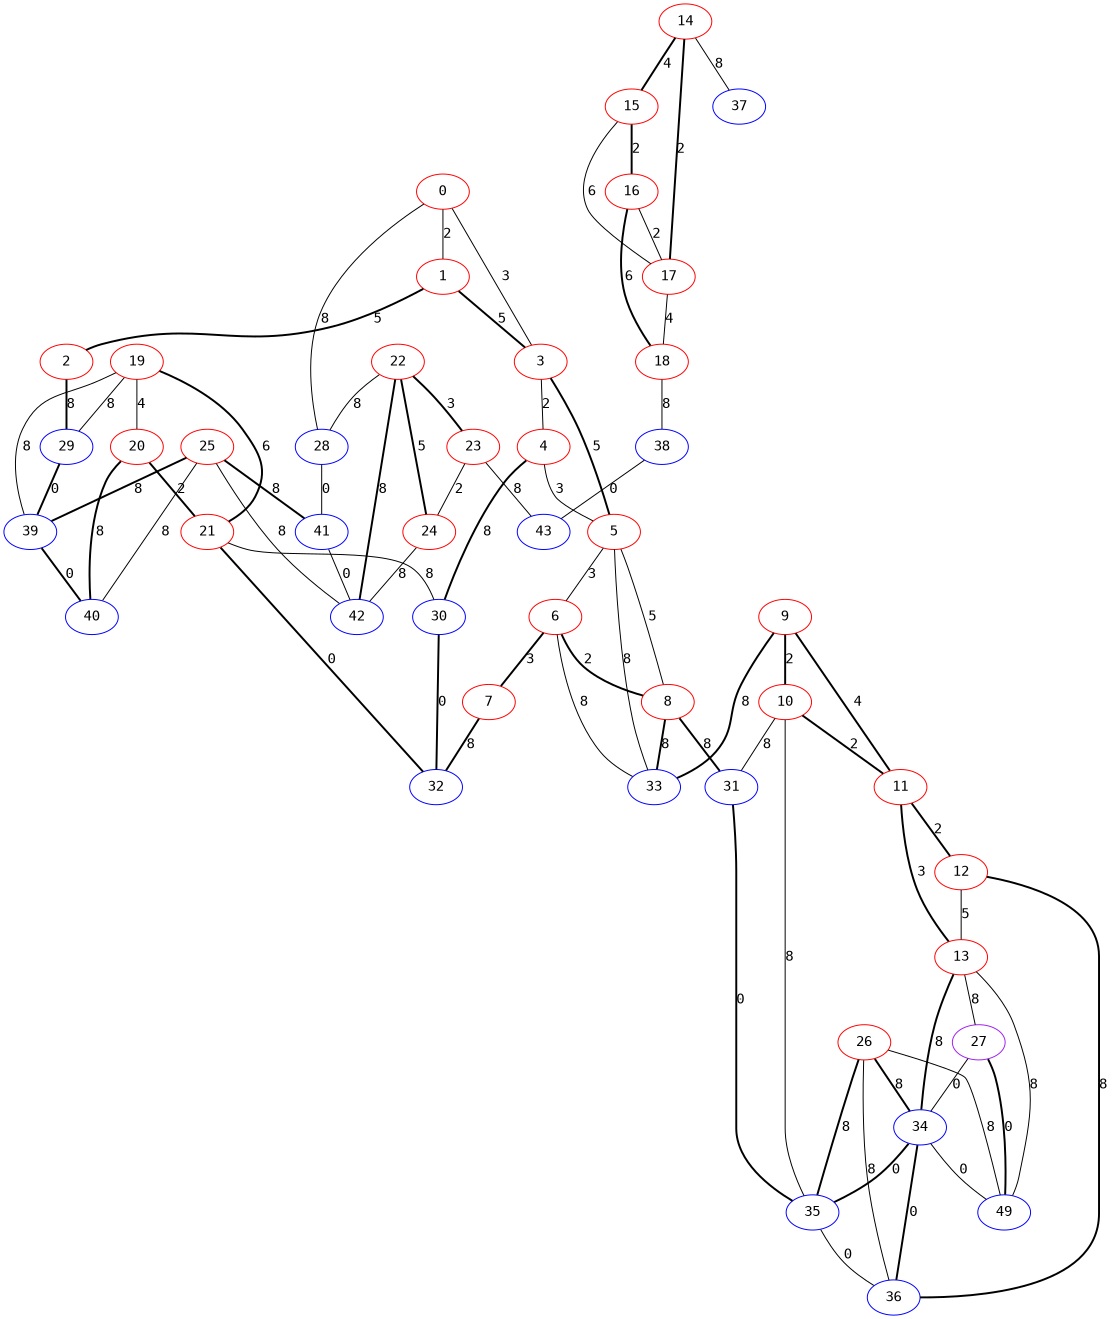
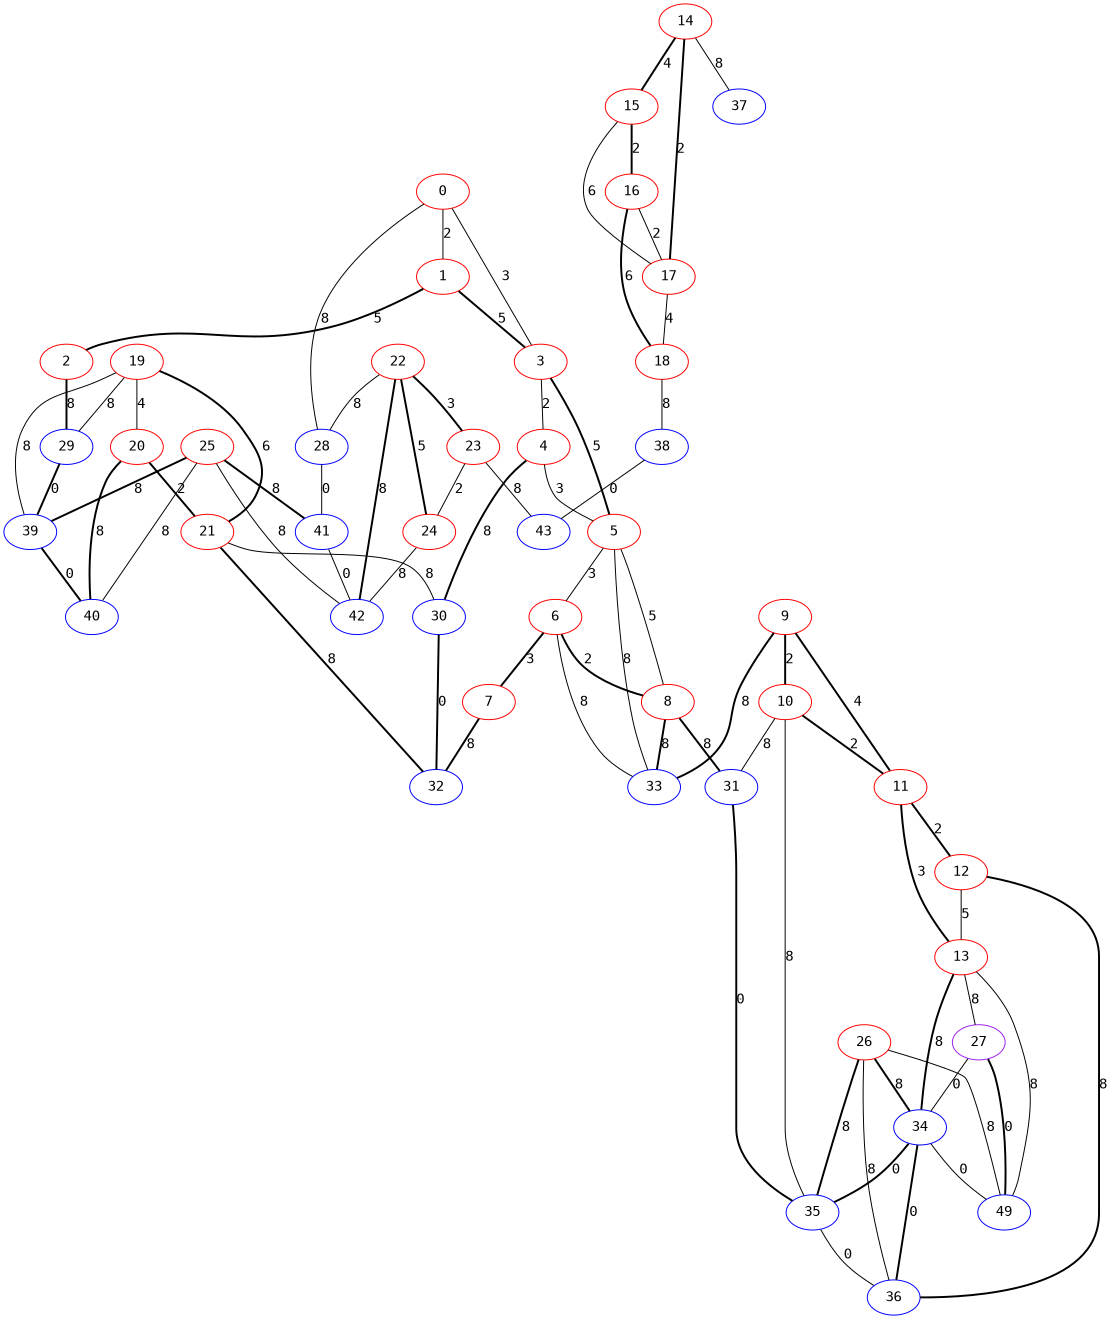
edge "21" -- "32": label "0" -> "8"
